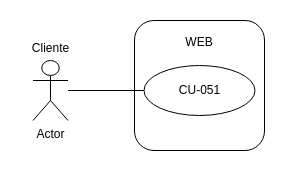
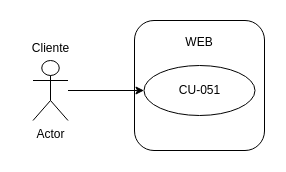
edge "Actor" -- "CU-051": arrowhead none -> classic
